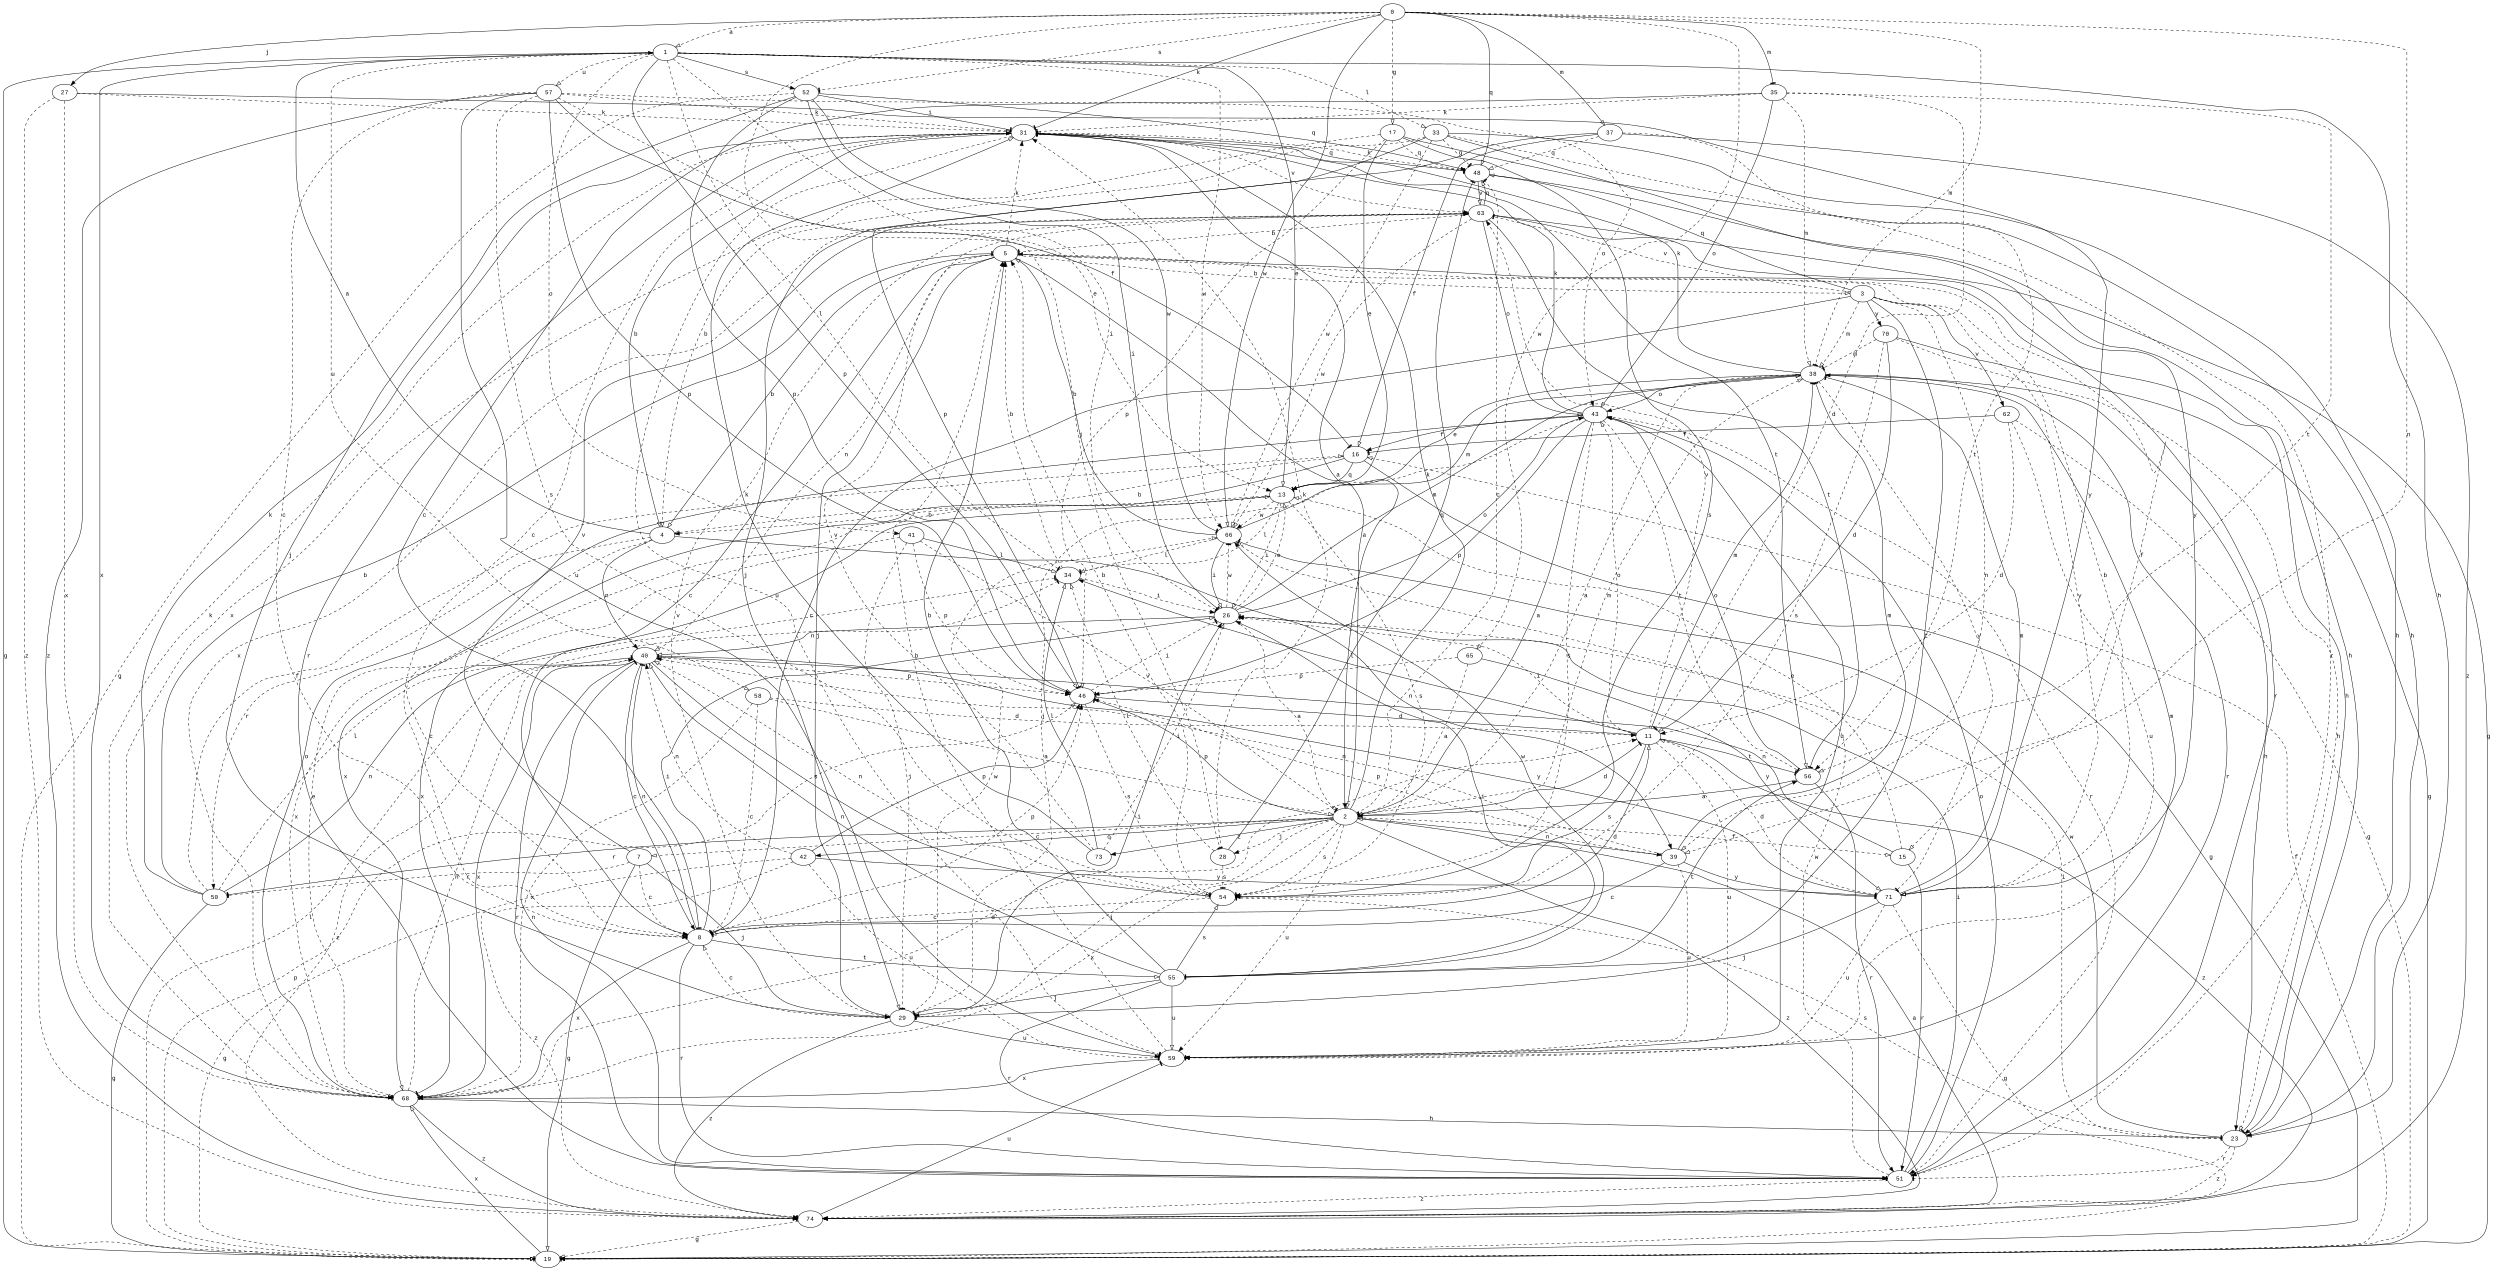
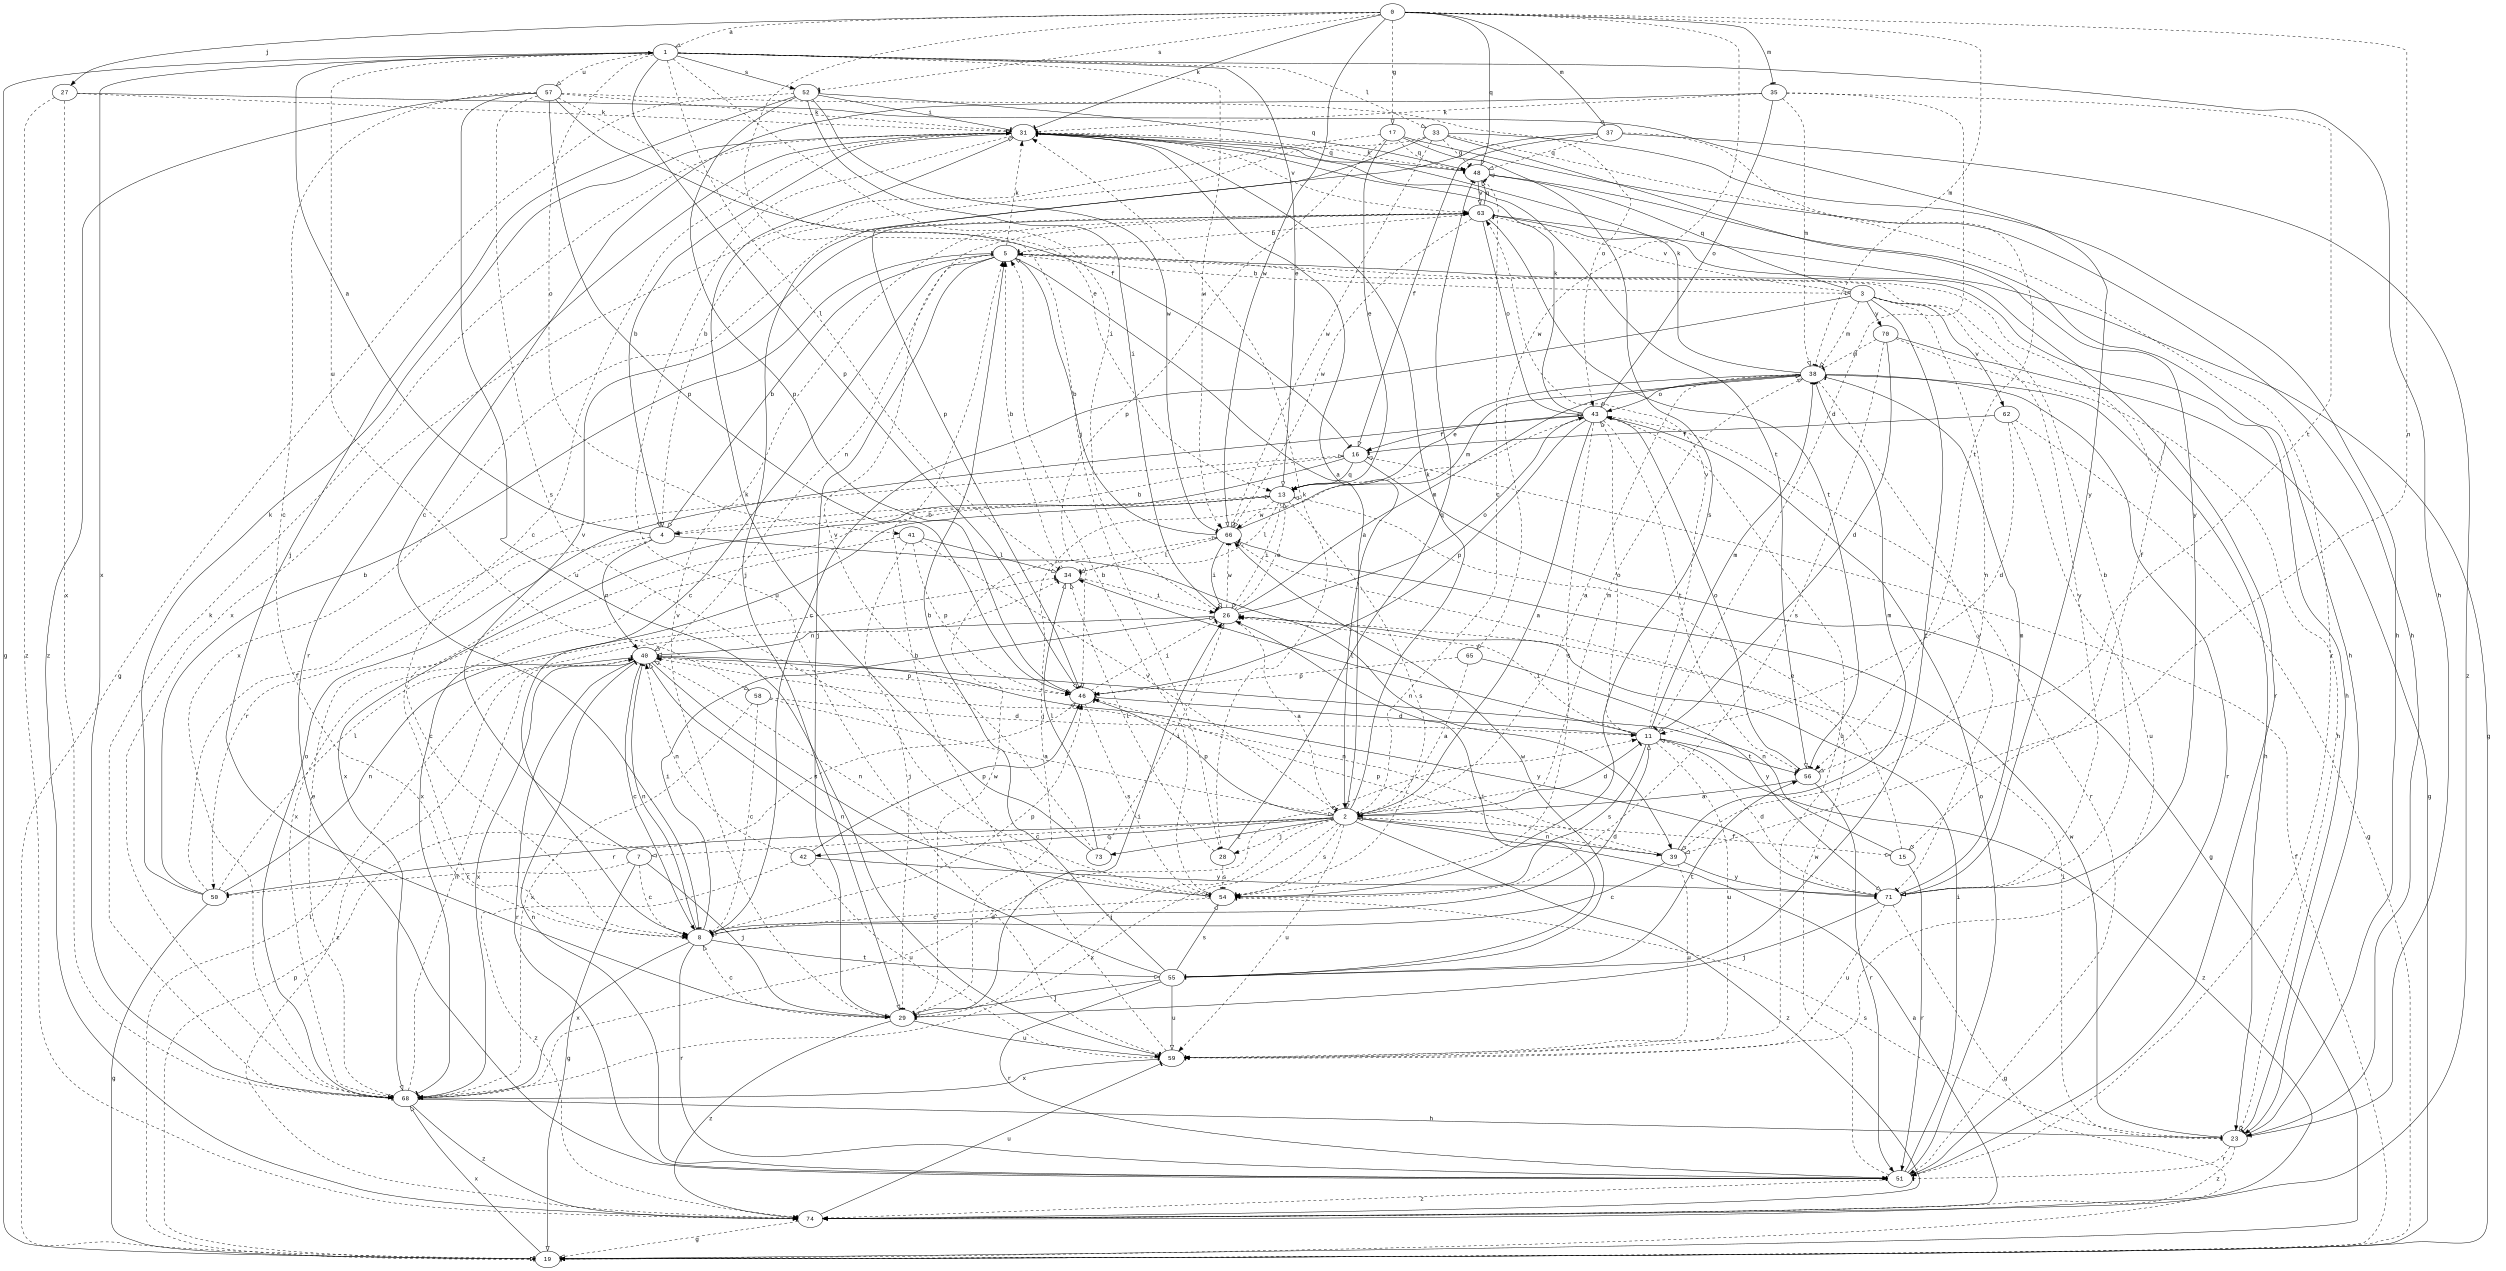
edge "43" -> "59": style solid -> dashed
edge "59" -> "38": removed, label "m"
edge "55" -> "29": arrowhead normal -> onormal
edge "42" -> "19": removed, label "g"
